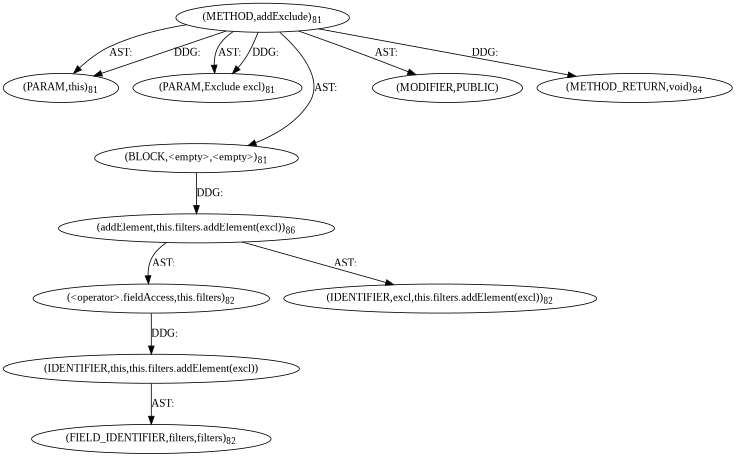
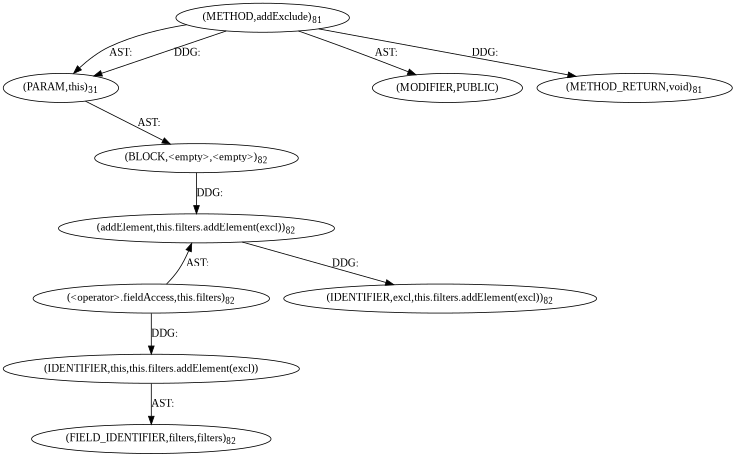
node "(PARAM,this)": text "81" -> "31"
node "(METHOD_RETURN,void)": text "84" -> "81"
node "(PARAM,Exclude excl)": removed
edge "(METHOD,addExclude)" -> "(BLOCK,<empty>,<empty>)": now "(PARAM,this)" -> "(BLOCK,<empty>,<empty>)"
node "(BLOCK,<empty>,<empty>)": text "81" -> "82"
node "(addElement,this.filters.addElement(excl))": text "86" -> "82"
edge "(addElement,this.filters.addElement(excl))" -> "(<operator>.fieldAccess,this.filters)": reversed
edge "(addElement,this.filters.addElement(excl))" -> "(IDENTIFIER,excl,this.filters.addElement(excl))": label "AST: " -> "DDG: "
